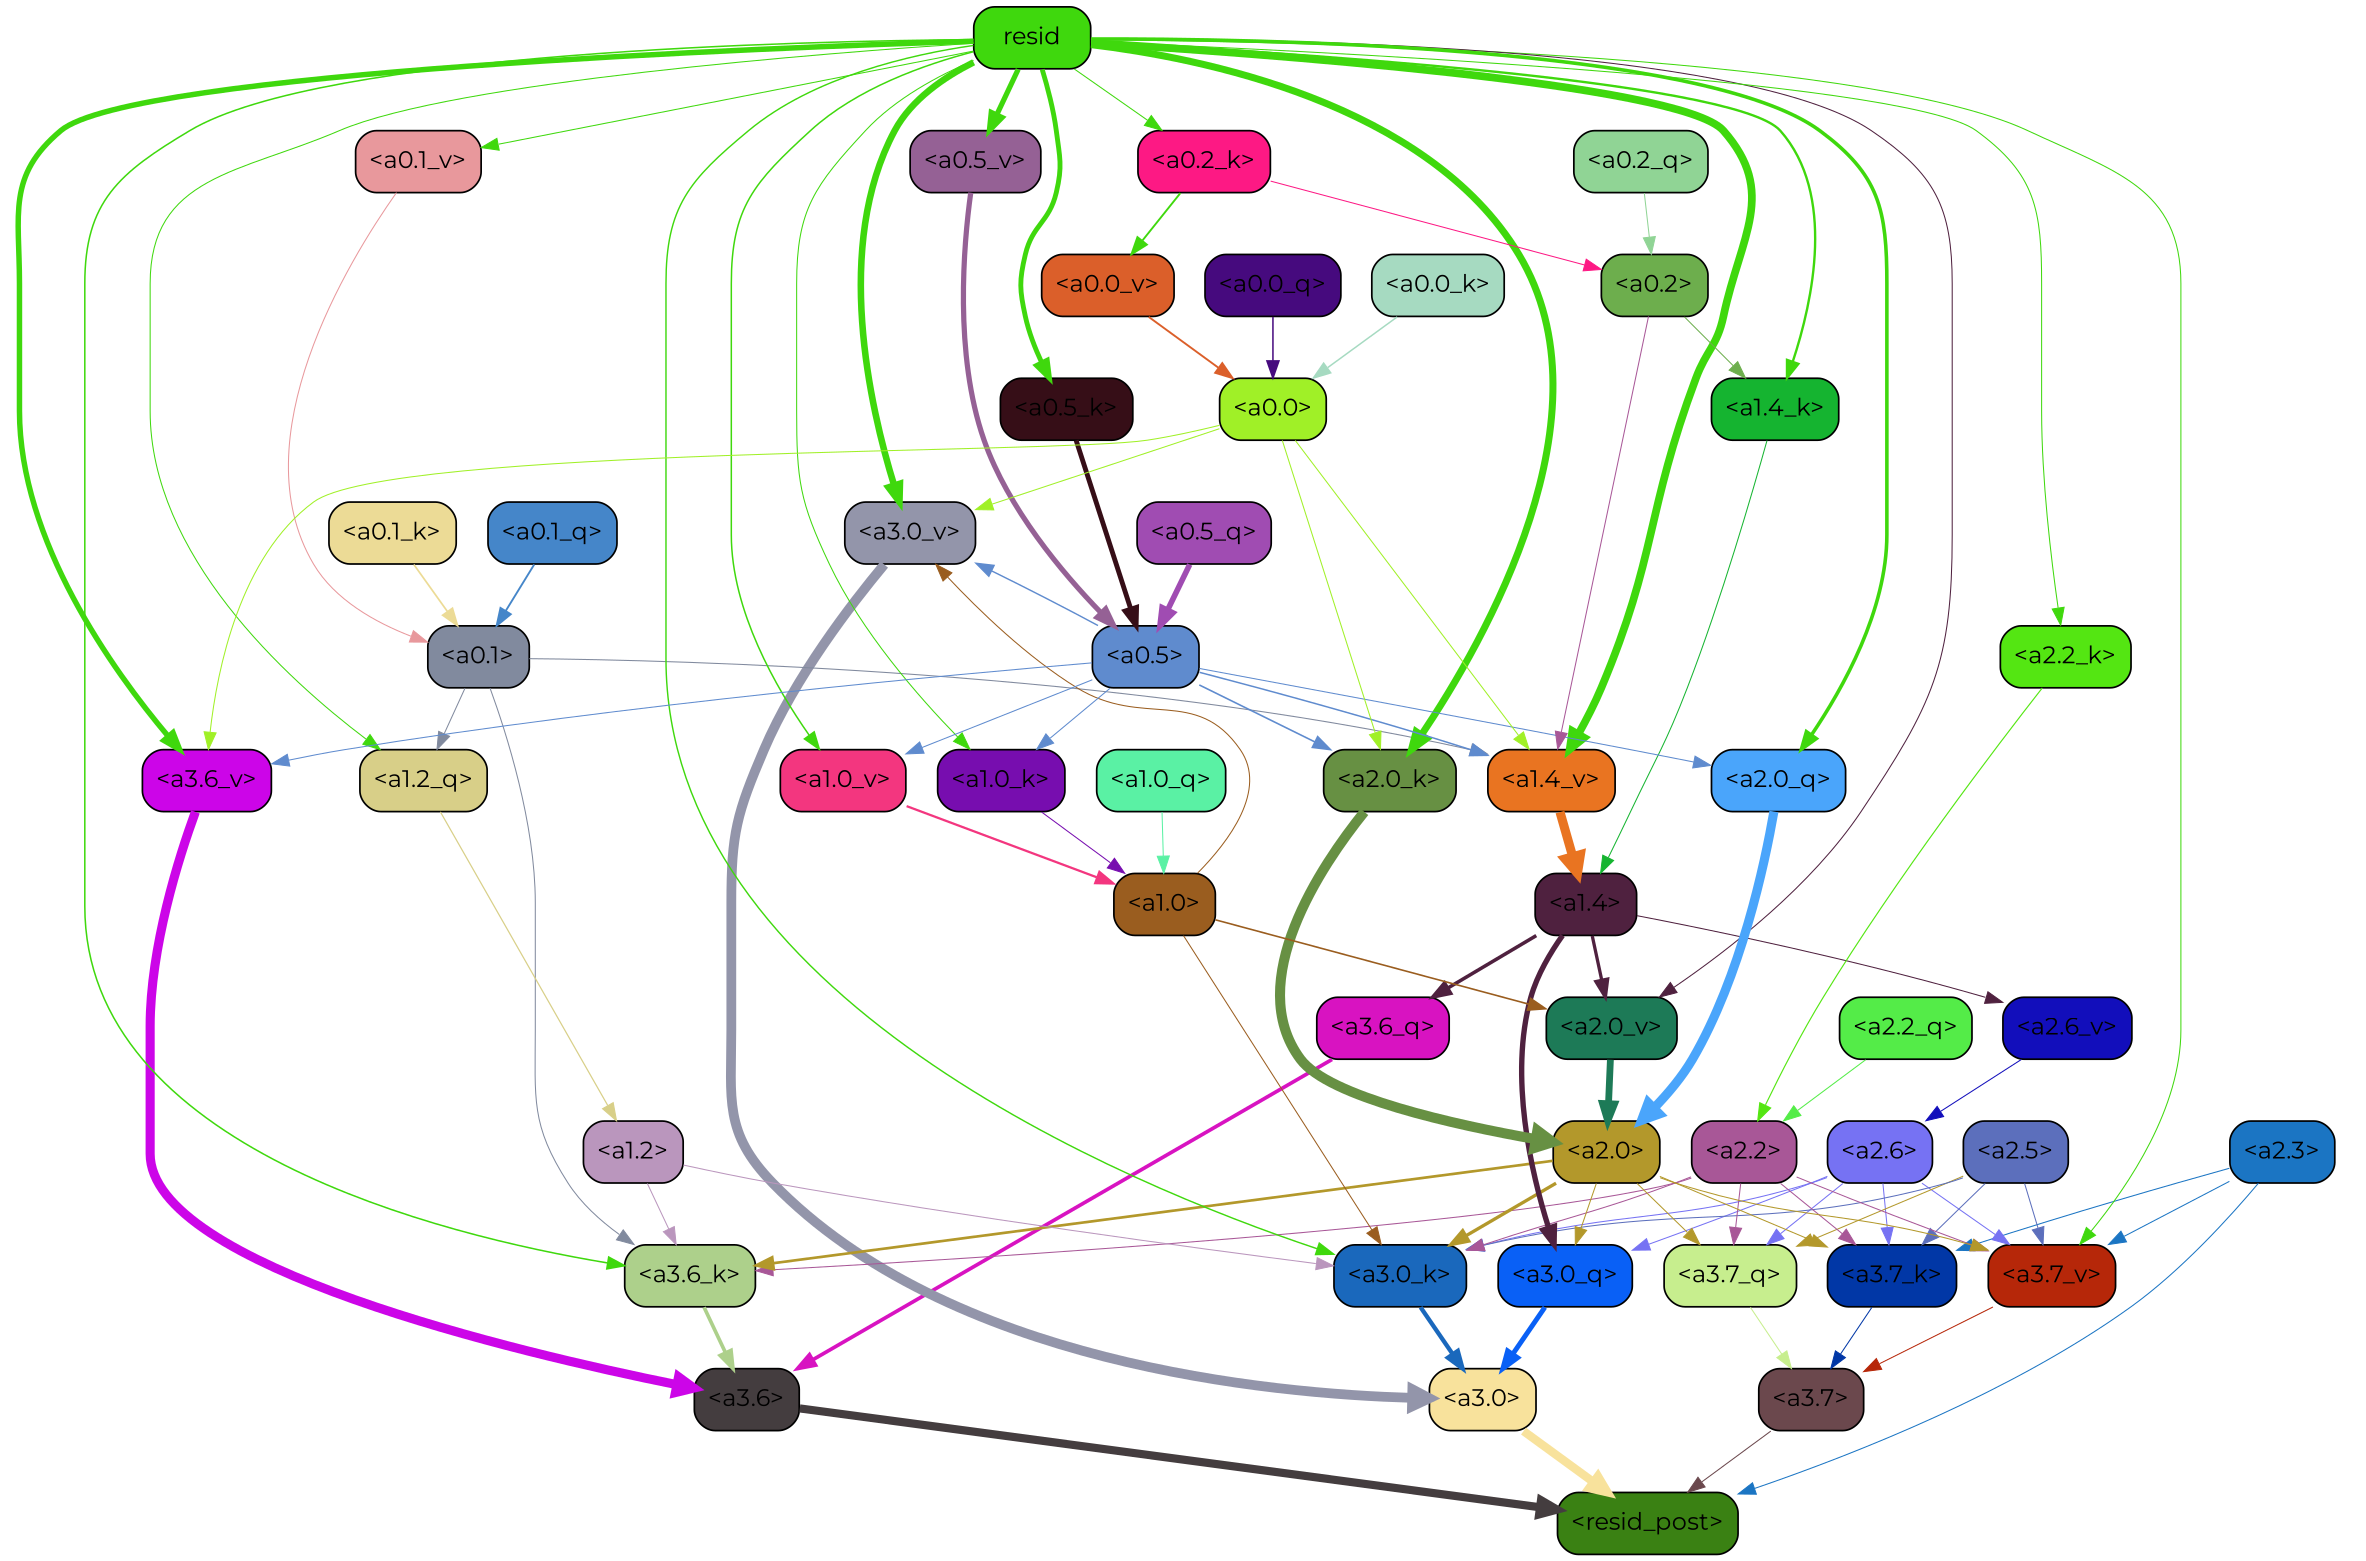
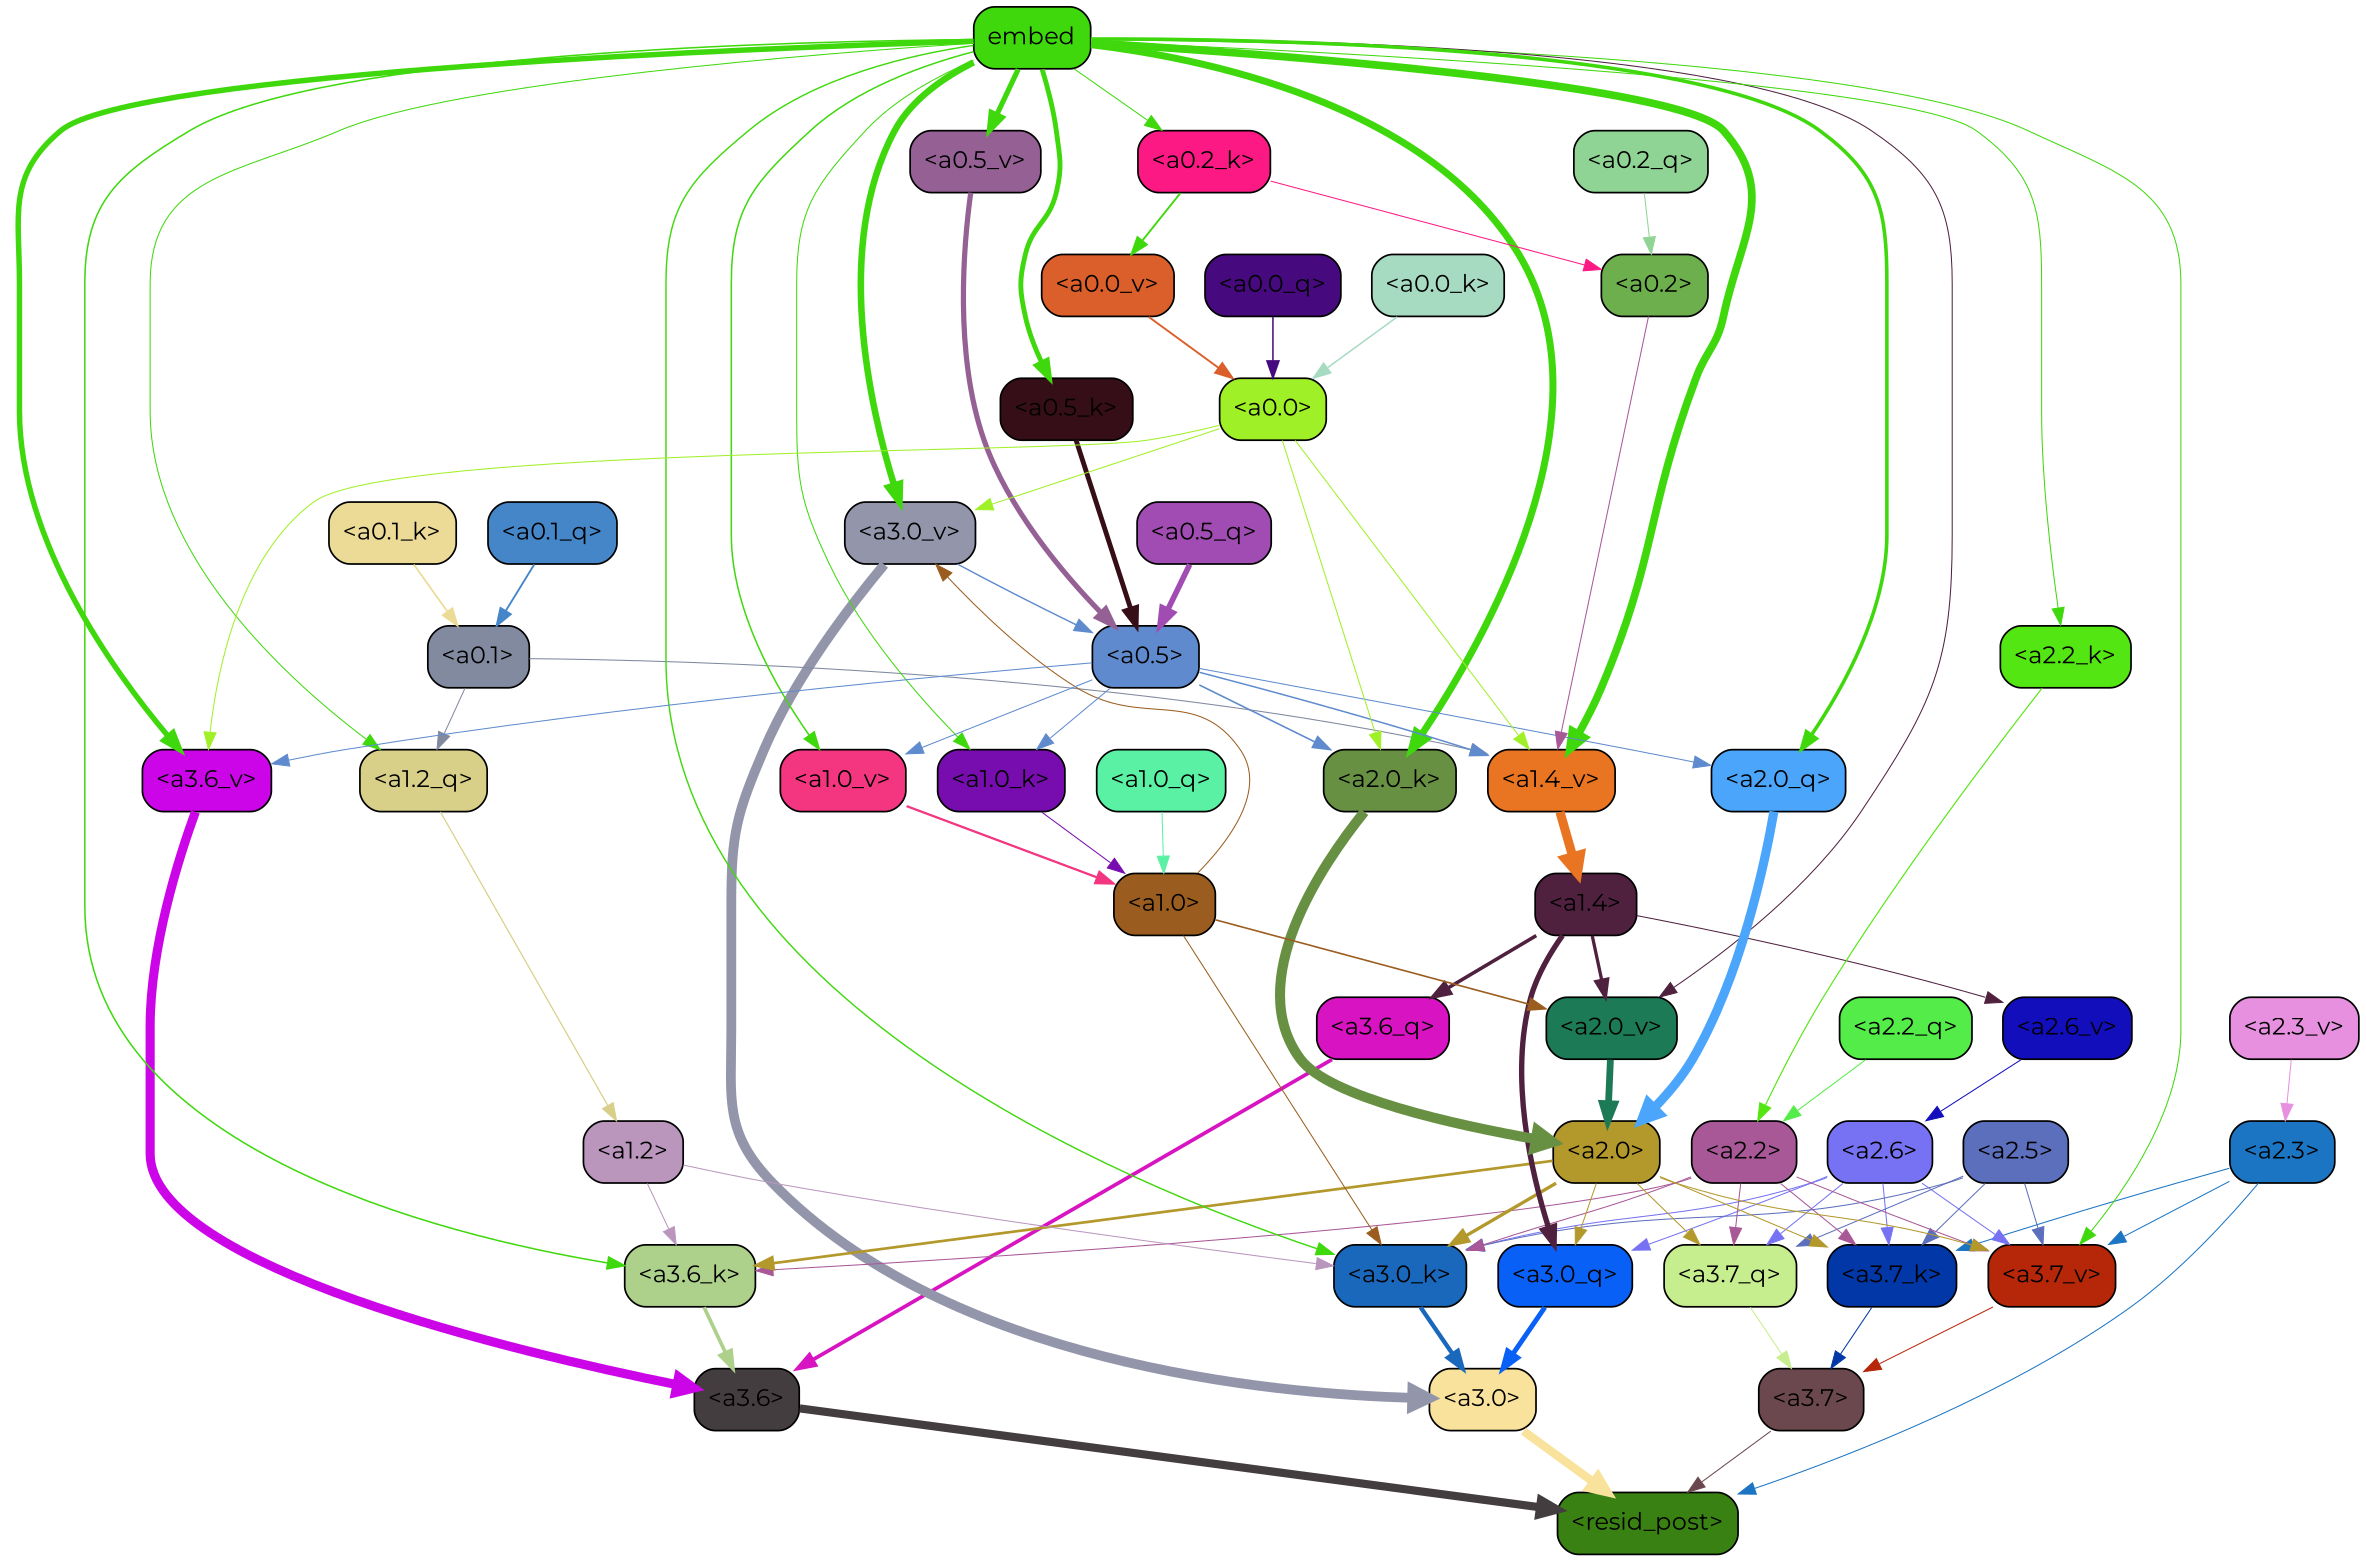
node "resid": label "resid" -> "embed"
node "<a0.1_v>": removed
node "<a1.4_k>": removed
edge "<a0.5>" -> "<a3.0_v>": reversed
edge "<a0.1>" -> "<a3.6_k>": removed
node "<a2.3_v>": added
edge "<a2.5>" -> "<a3.7_q>": color #b3982b -> #5c6fbc
